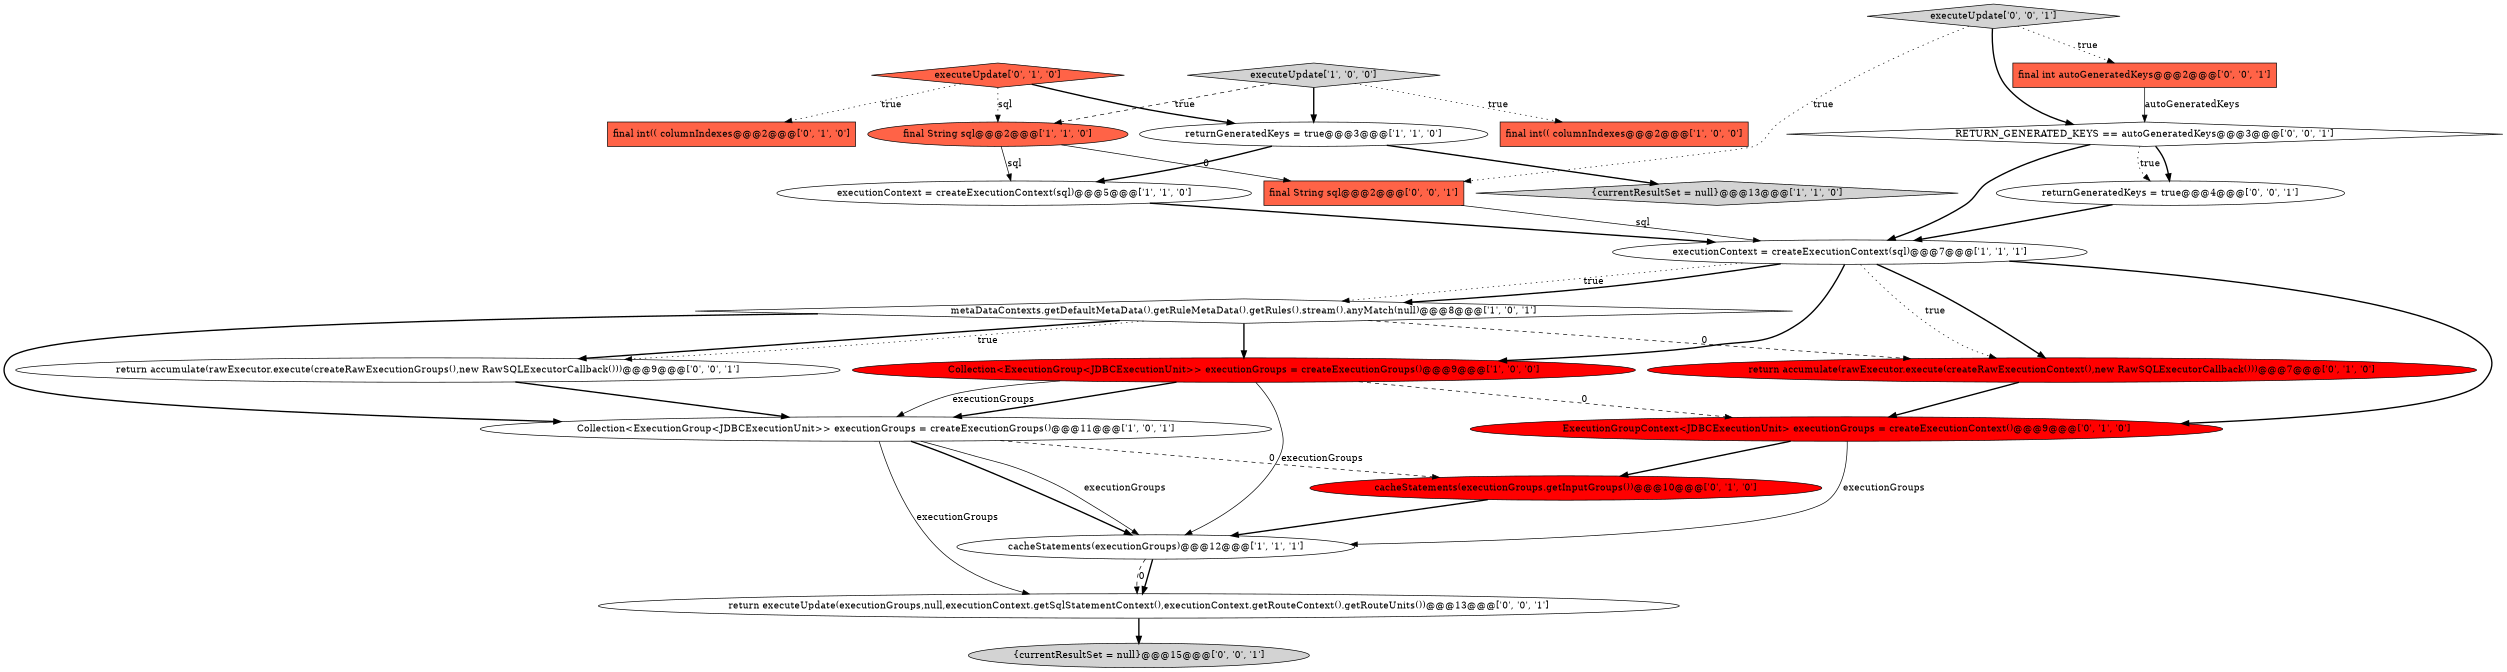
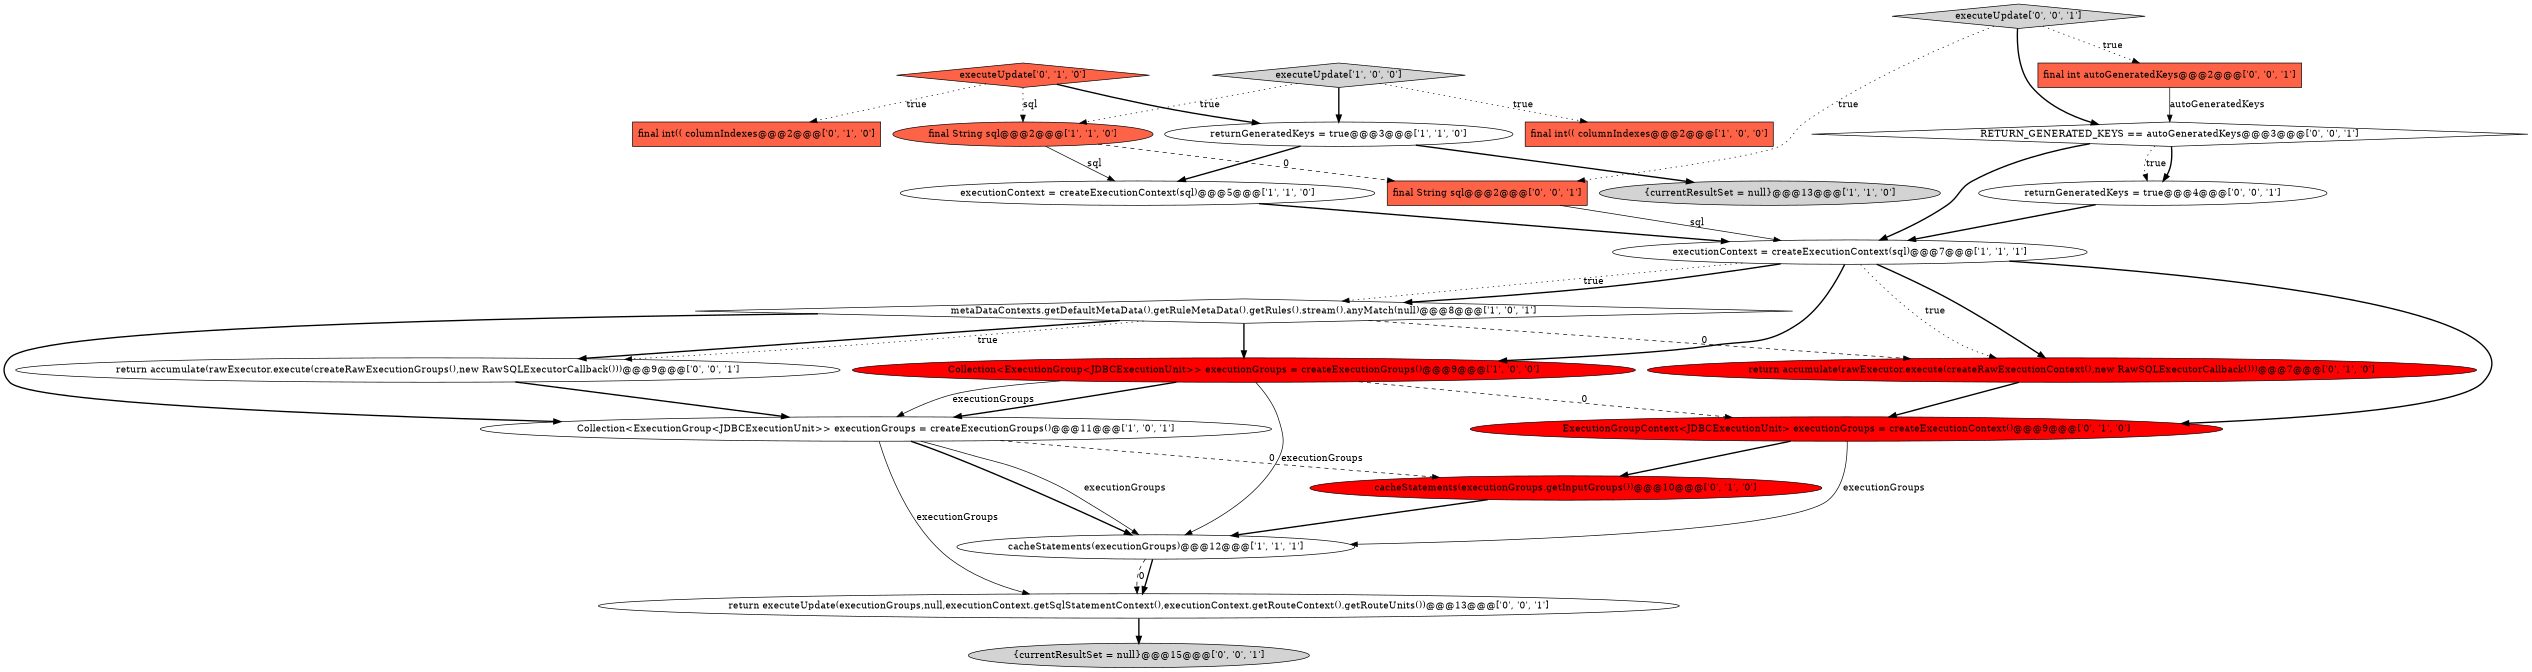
edge "executeUpdate['1', '0', '0']" -> "final String sql@@@2@@@['1', '1', '0']": style dashed -> dotted
edge "final String sql@@@2@@@['1', '1', '0']" -> "final String sql@@@2@@@['0', '0', '1']": style solid -> dashed
node "{currentResultSet = null}@@@13@@@['1', '1', '0']": shape diamond -> ellipse
